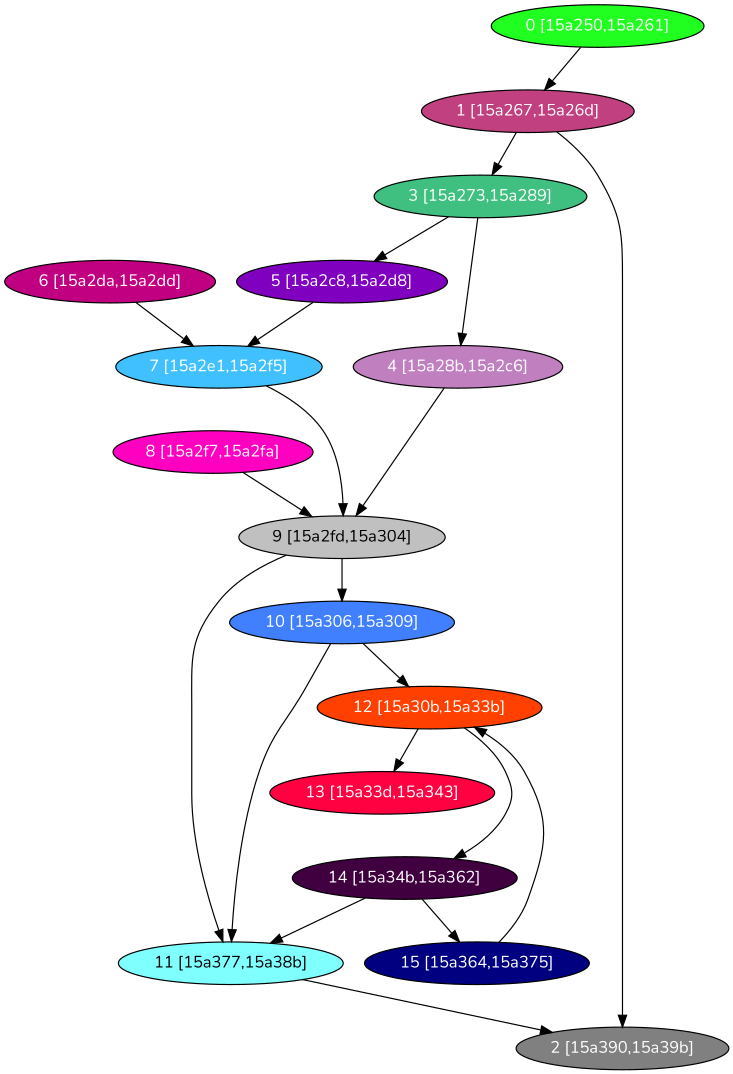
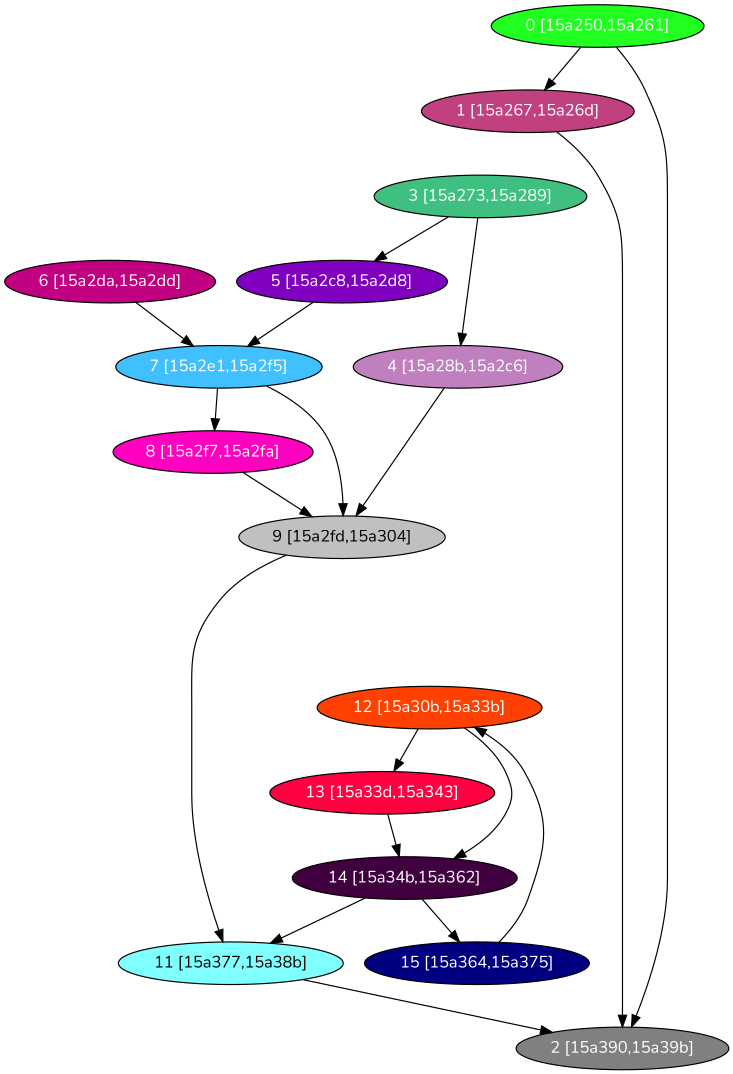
edge "1 [15a267,15a26d]" -> "3 [15a273,15a289]": removed
edge "7 [15a2e1,15a2f5]" -> "8 [15a2f7,15a2fa]": added
edge "0 [15a250,15a261]" -> "2 [15a390,15a39b]": added
node "10 [15a306,15a309]": removed
edge "13 [15a33d,15a343]" -> "14 [15a34b,15a362]": added
